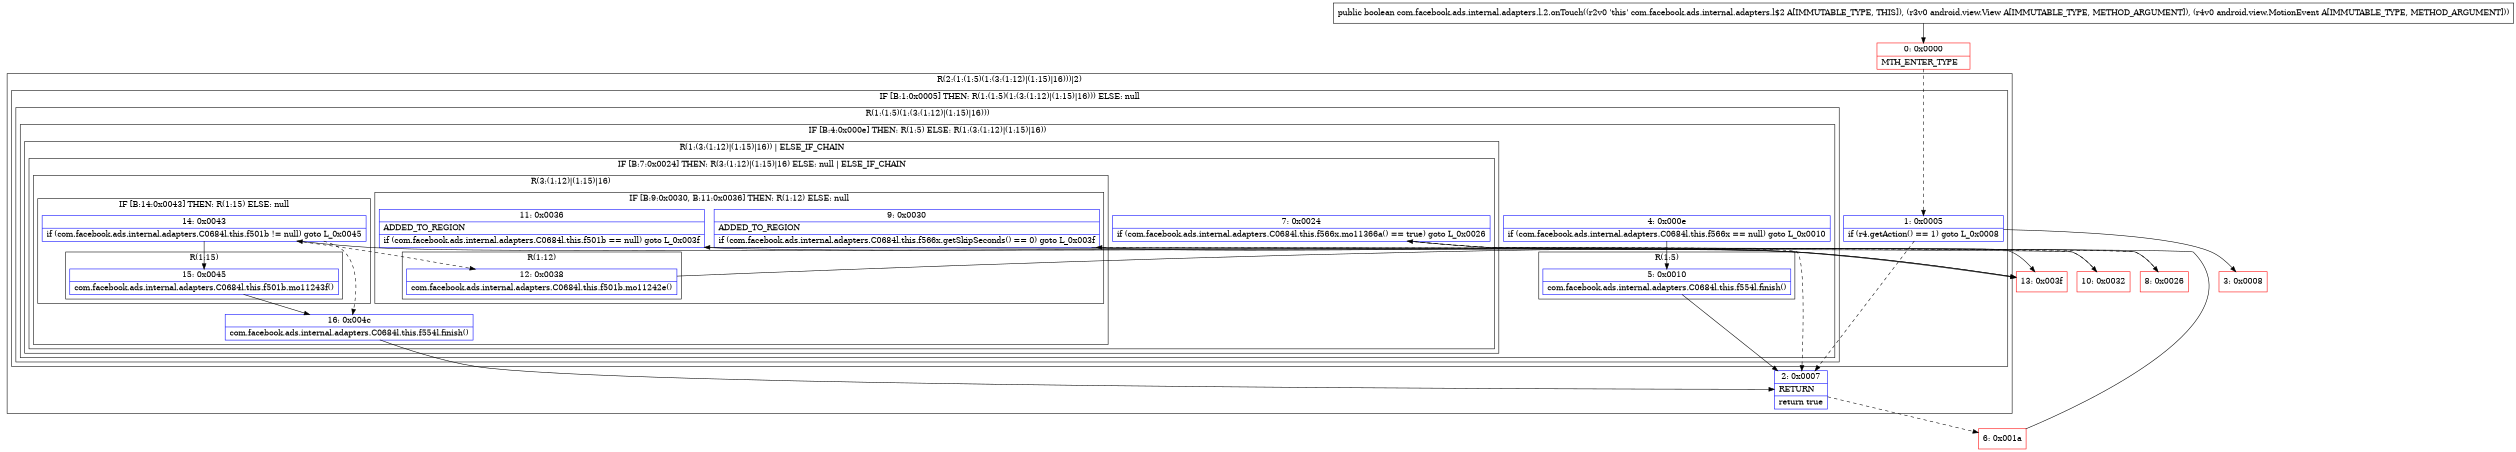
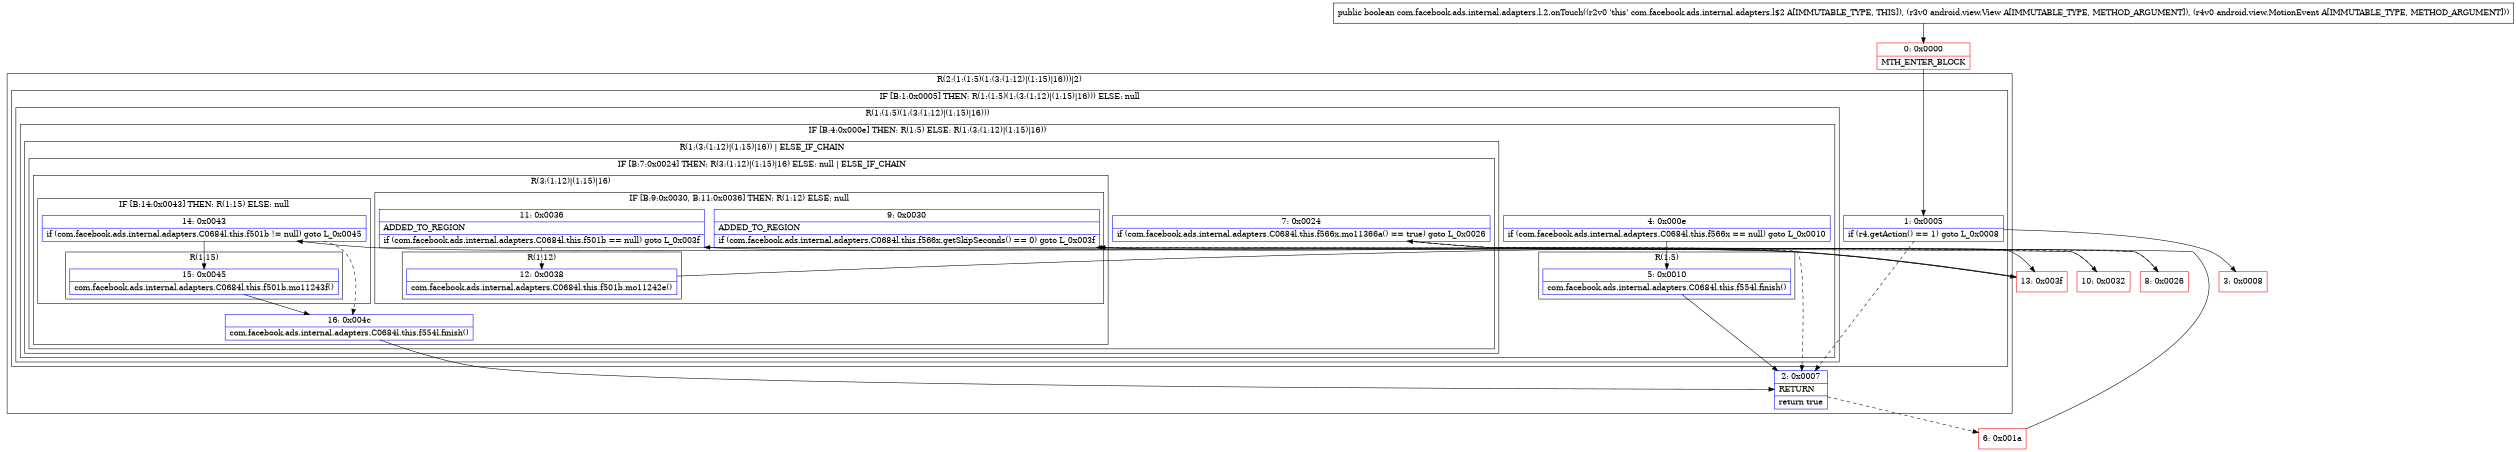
node "0: 0x0000": text "MTH_ENTER_TYPE" -> "MTH_ENTER_BLOCK"
edge "0: 0x0000" -> "1: 0x0005": style dashed -> solid
edge "9: 0x0030" -> "13: 0x003f": reversed
edge "14: 0x0043" -> "12: 0x0038": now "11: 0x0036" -> "12: 0x0038"
